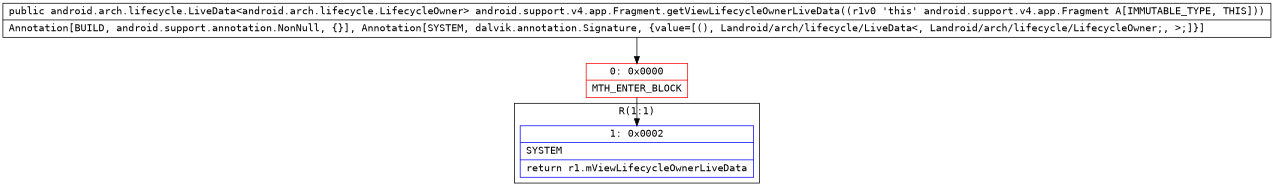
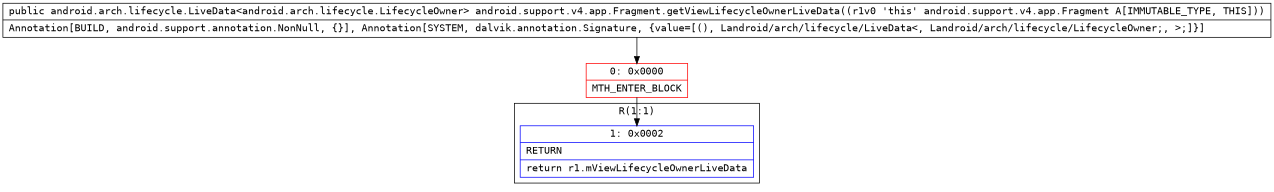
node "1: 0x0002": text "SYSTEM" -> "RETURN"
